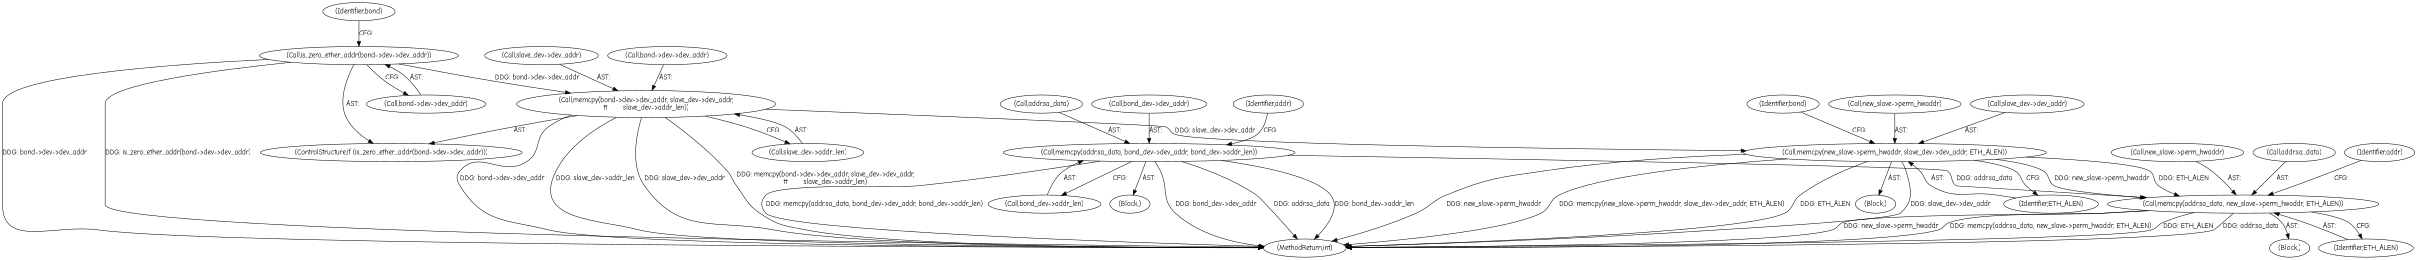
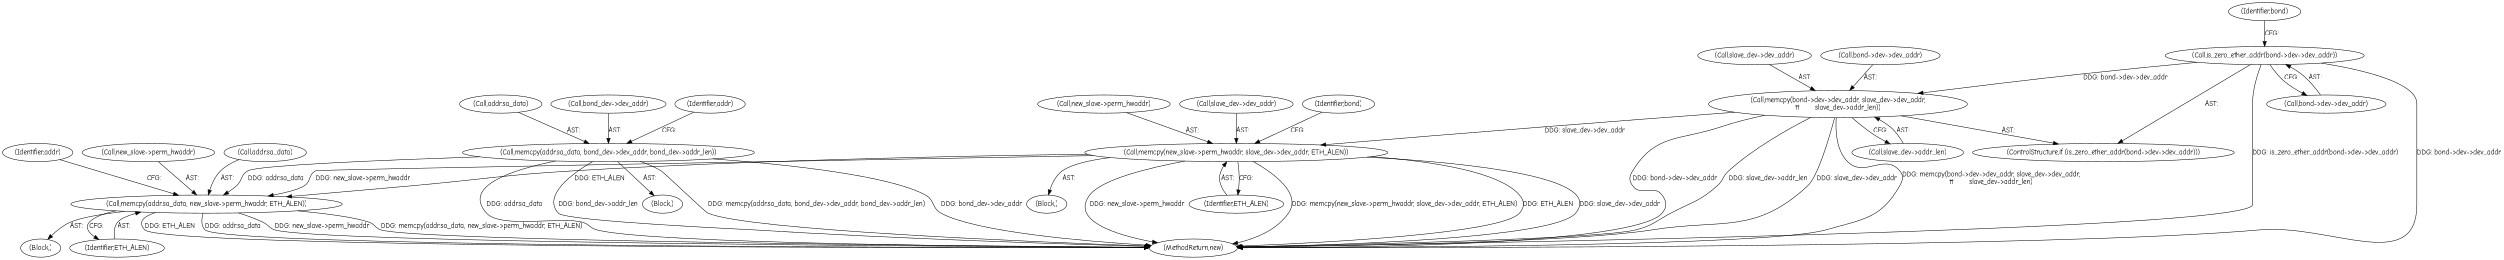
node "(Call,bond_dev->addr_len)": removed
node "(MethodReturn,int)": label "(MethodReturn,int)" -> "(MethodReturn,new)"
